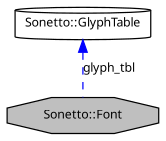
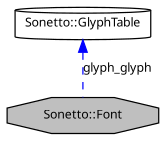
edge "Sonetto::Font" -> "Sonetto::GlyphTable": label "glyph_tbl" -> "glyph_glyph"
